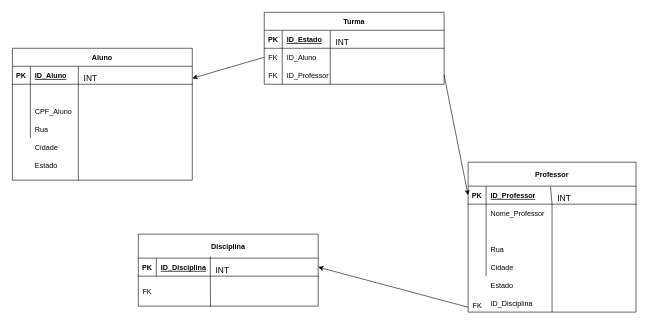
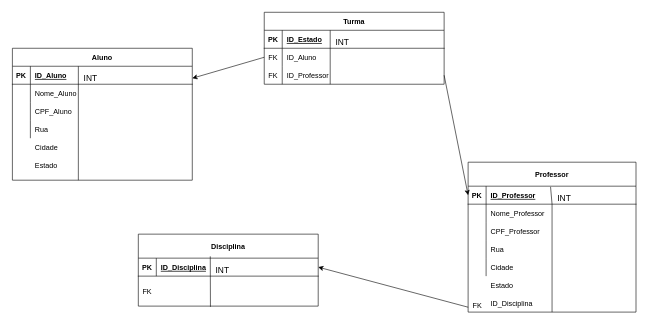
node "Nome_Aluno": added
node "CPF_Professor": added
